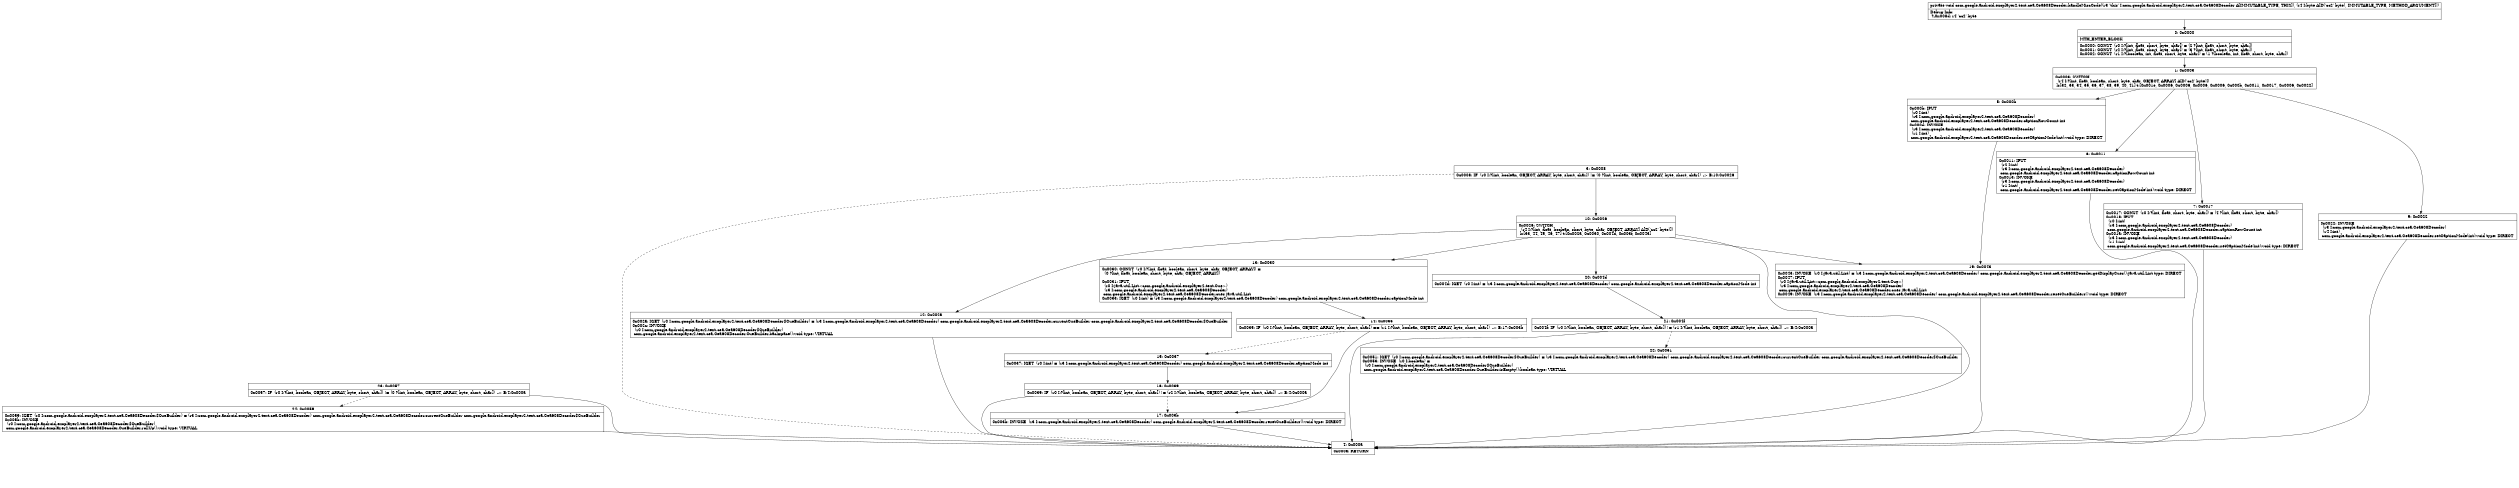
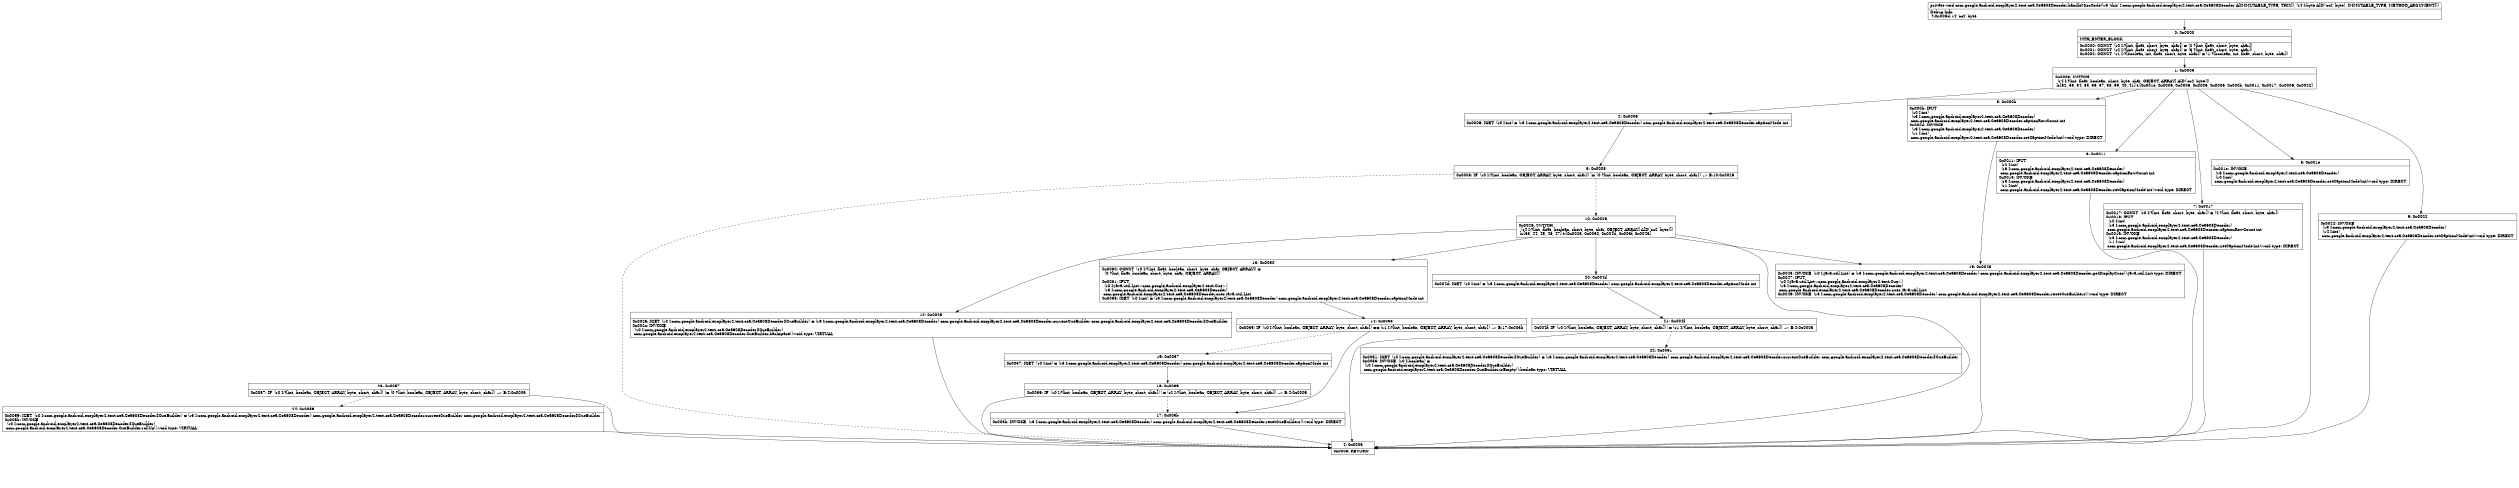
node "2: 0x0006": added
node "8: 0x001e": added
edge "3: 0x0008" -> "10: 0x0026": style solid -> dashed
